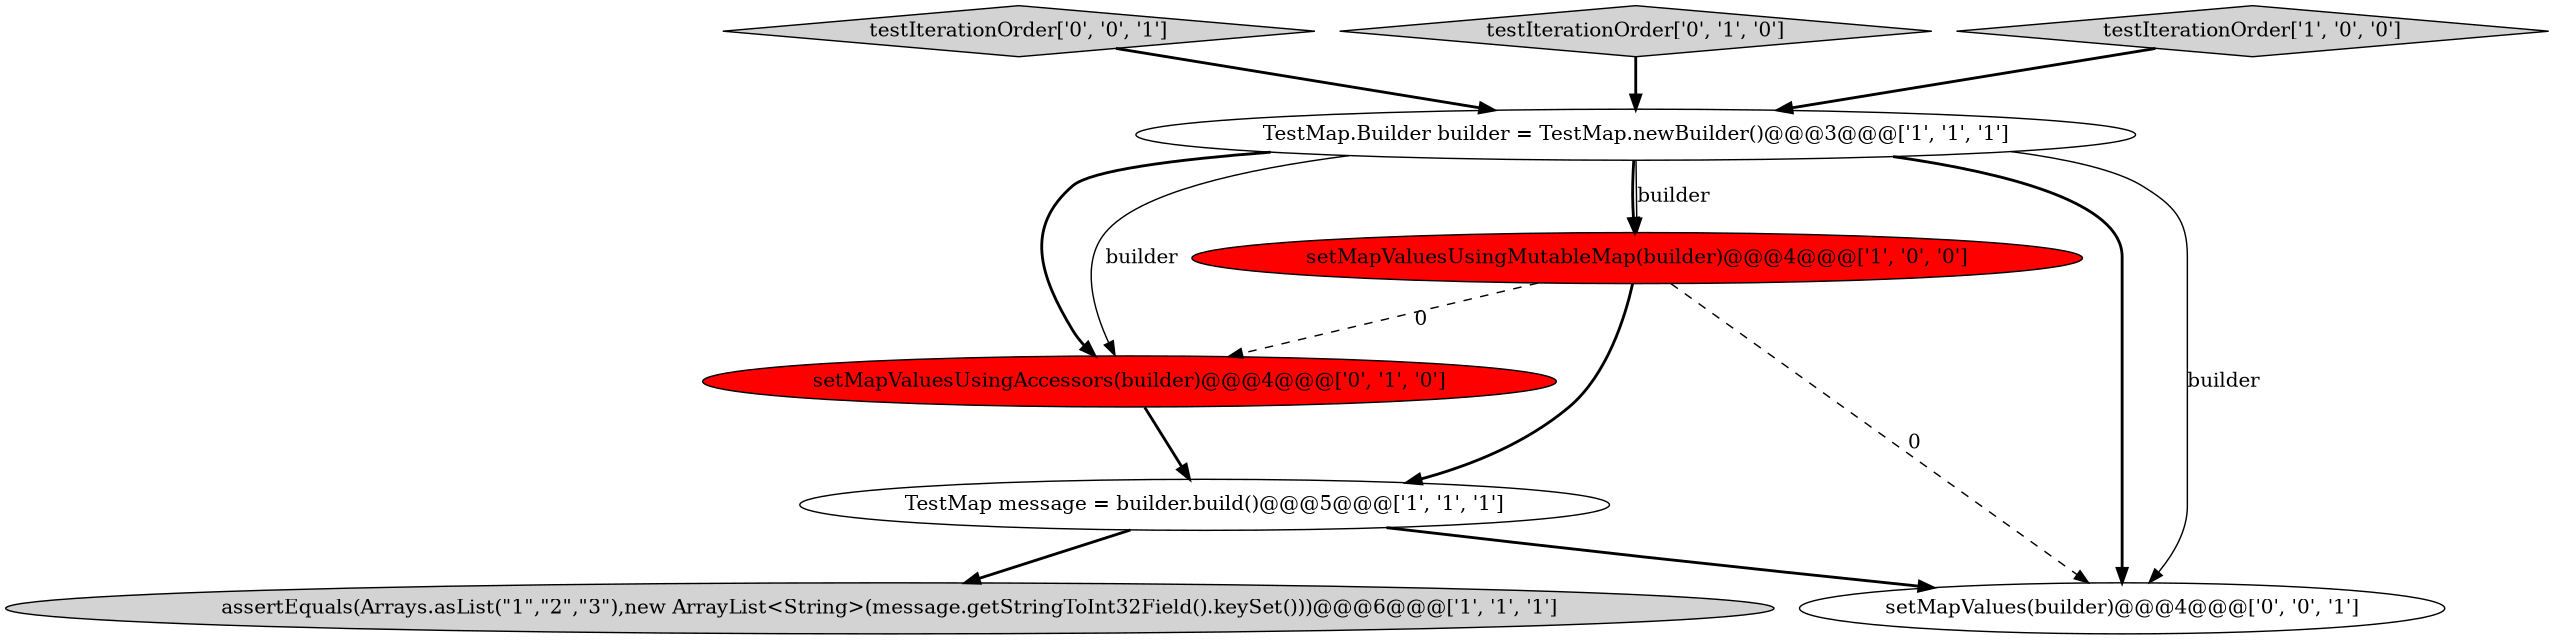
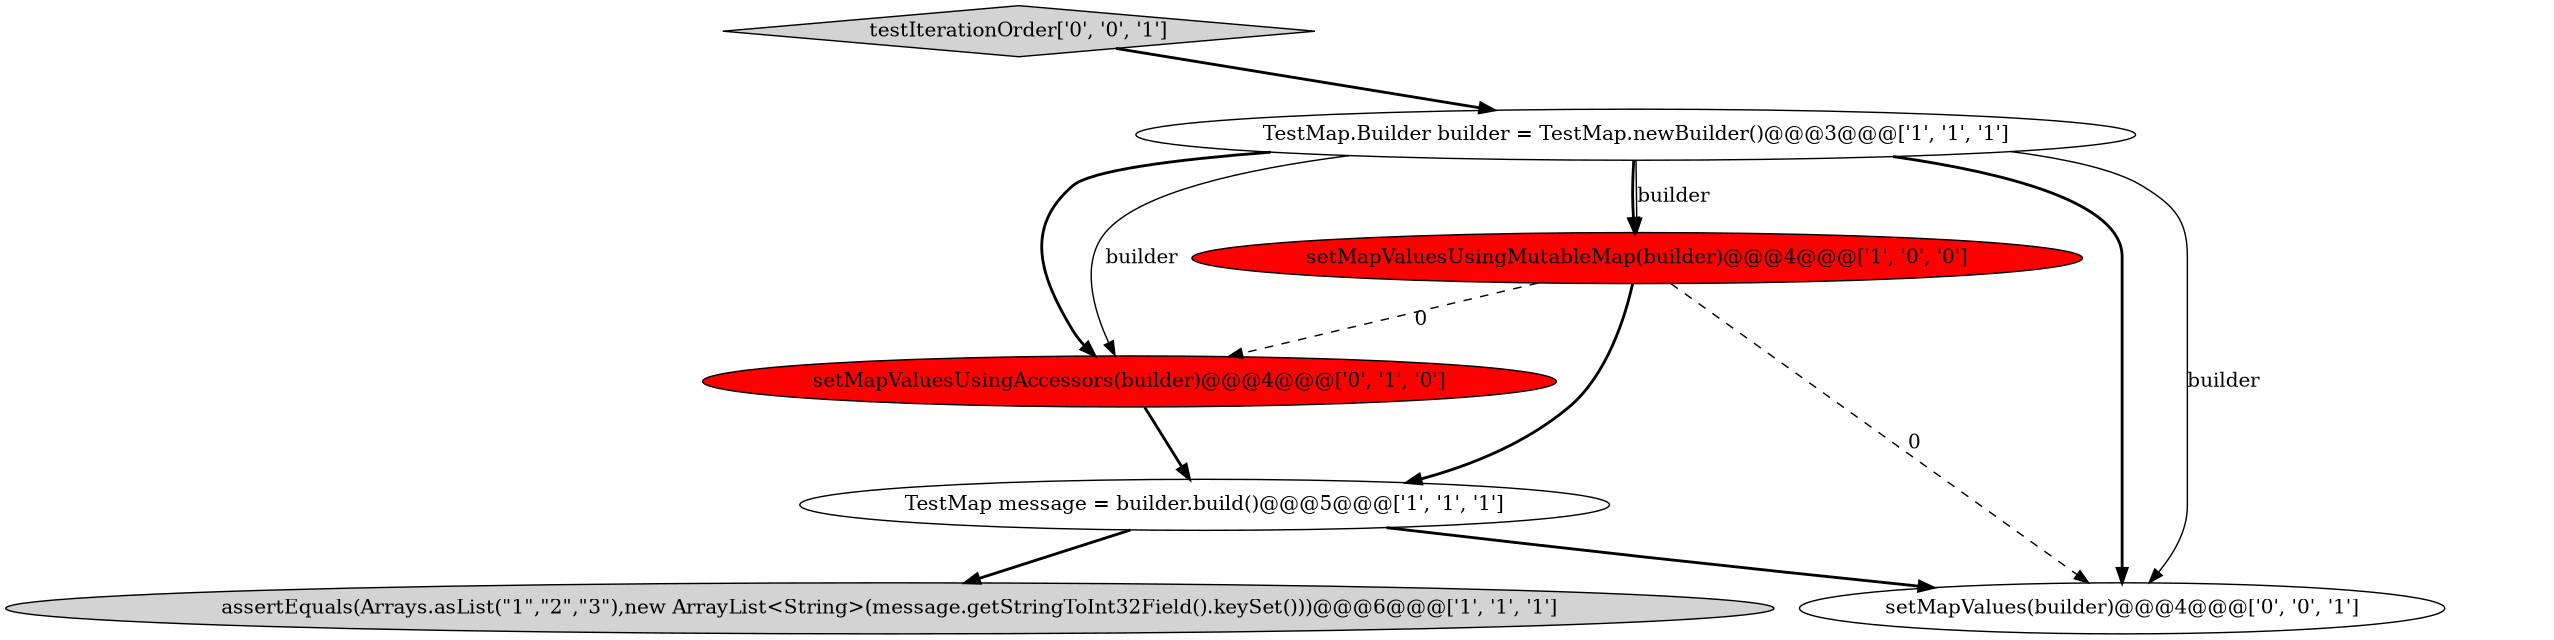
node "testIterationOrder['0', '1', '0']": removed
node "testIterationOrder['1', '0', '0']": removed
